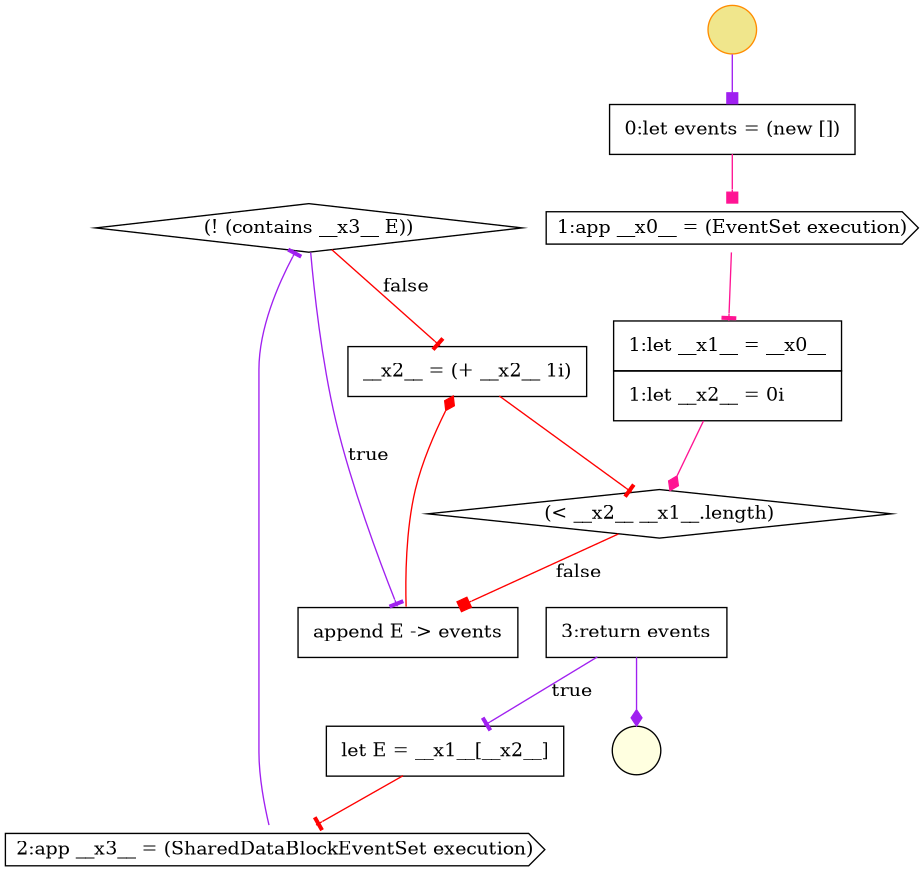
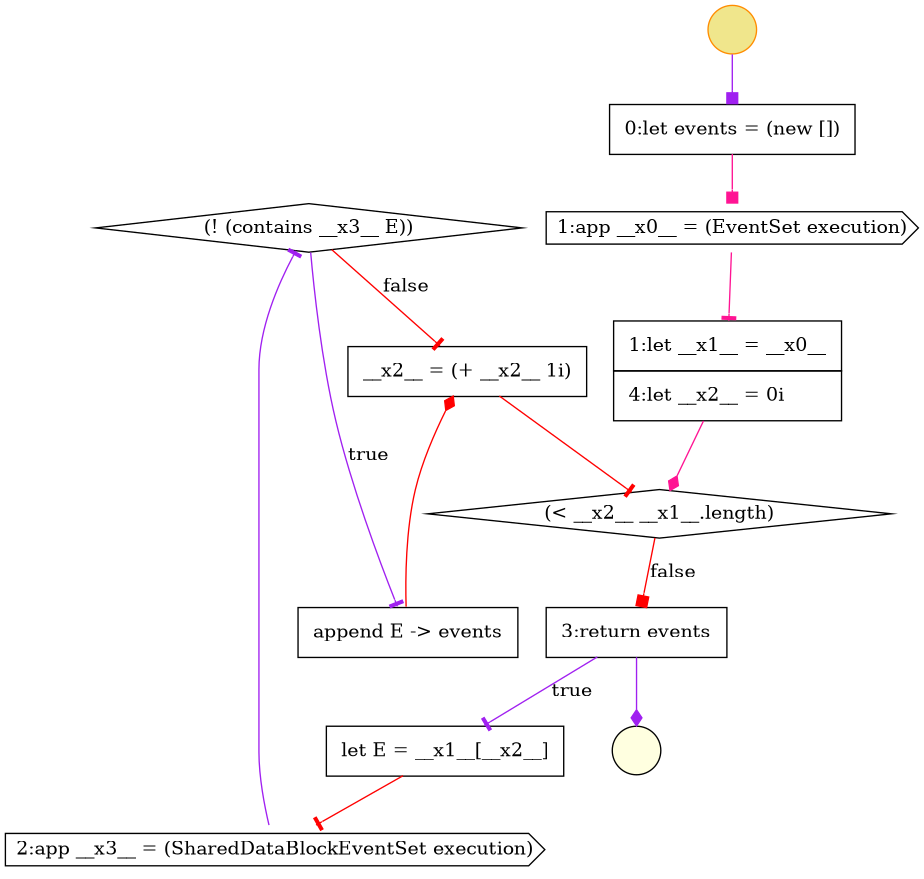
node "1:let __x1__ = __x0__": text "1:let __x2__ = 0i" -> "4:let __x2__ = 0i"
edge "(< __x2__ __x1__.length)" -> "append E -> events": now "(< __x2__ __x1__.length)" -> "3:return events"
